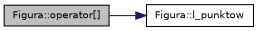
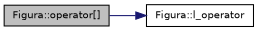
node "Figura::l_punktow": label "Figura::l_punktow" -> "Figura::l_operator"
